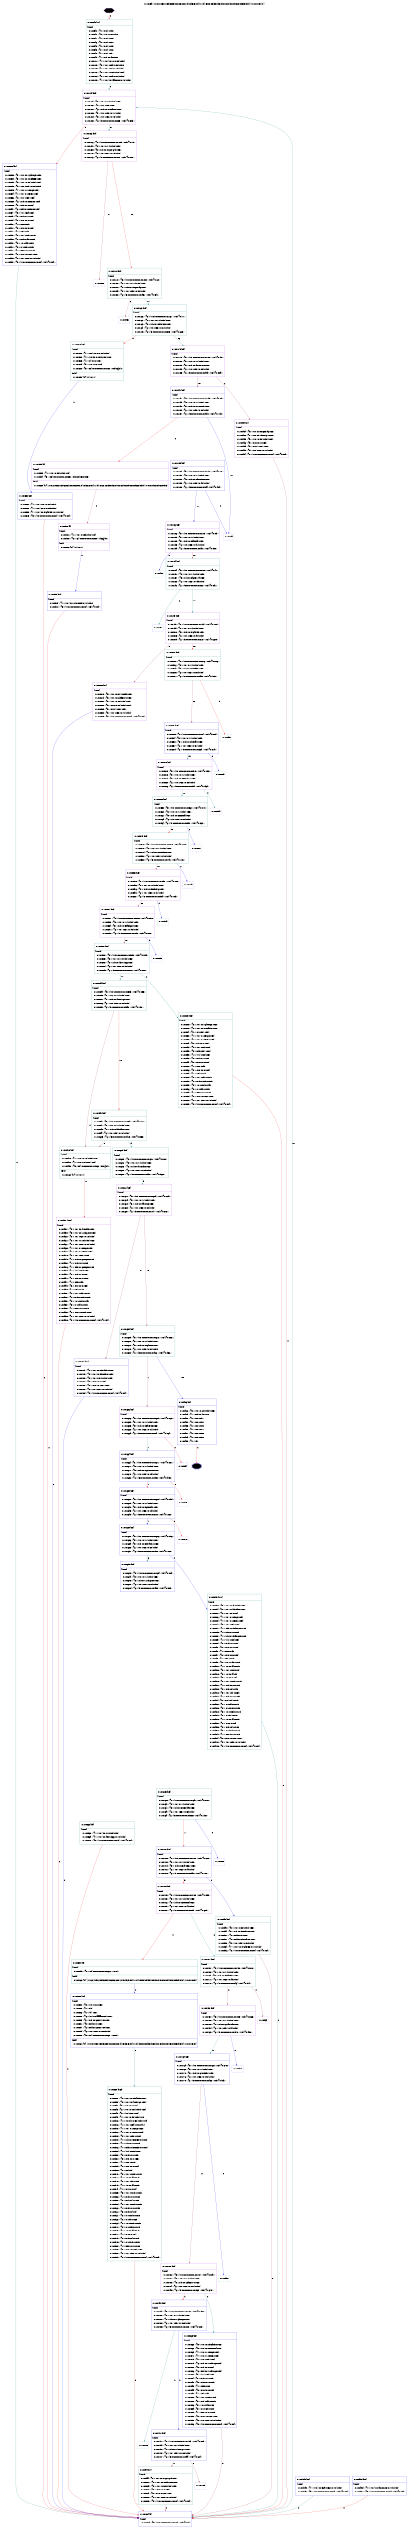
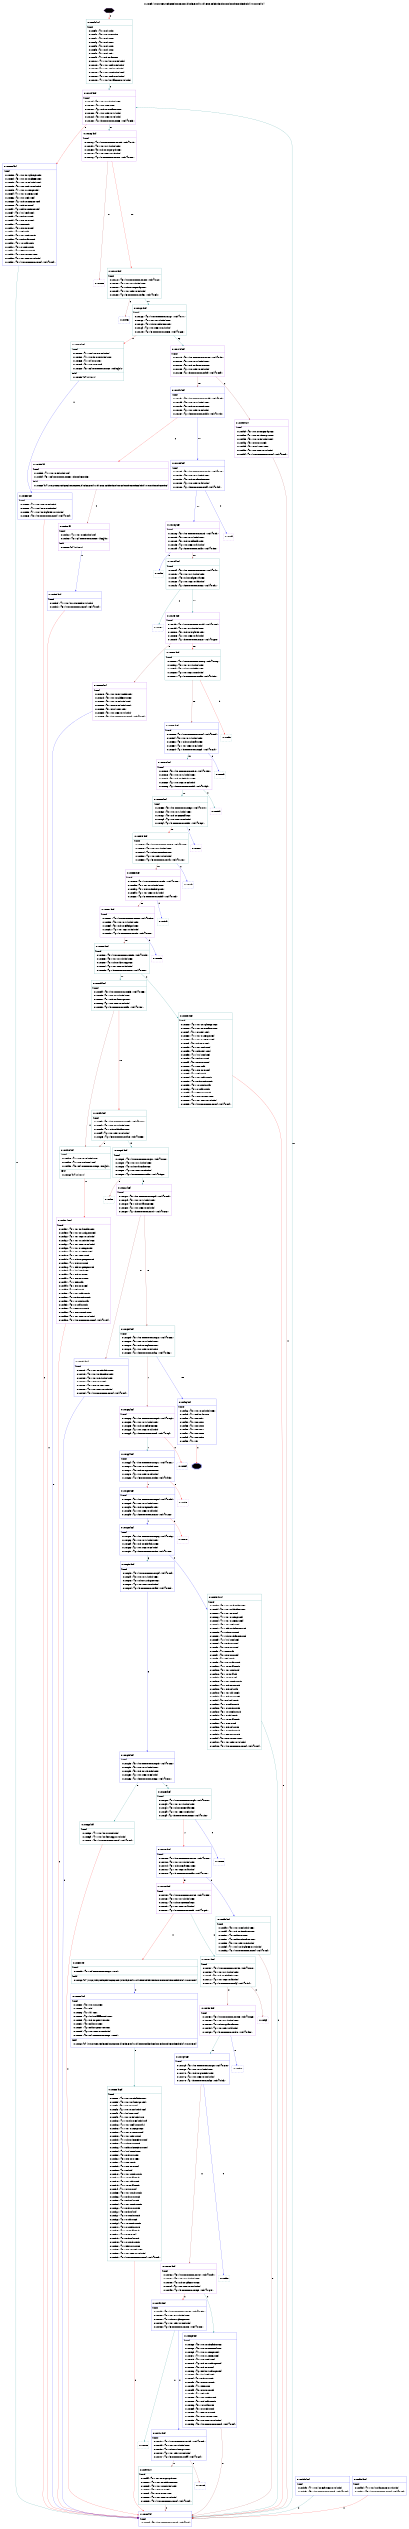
edge "0x401494 [25]" -> "0x401cff": now "0x401494 [25]" -> "0x4014ad [25]"
node "0x401f53": added
node "0x4016d3 [25]": added
